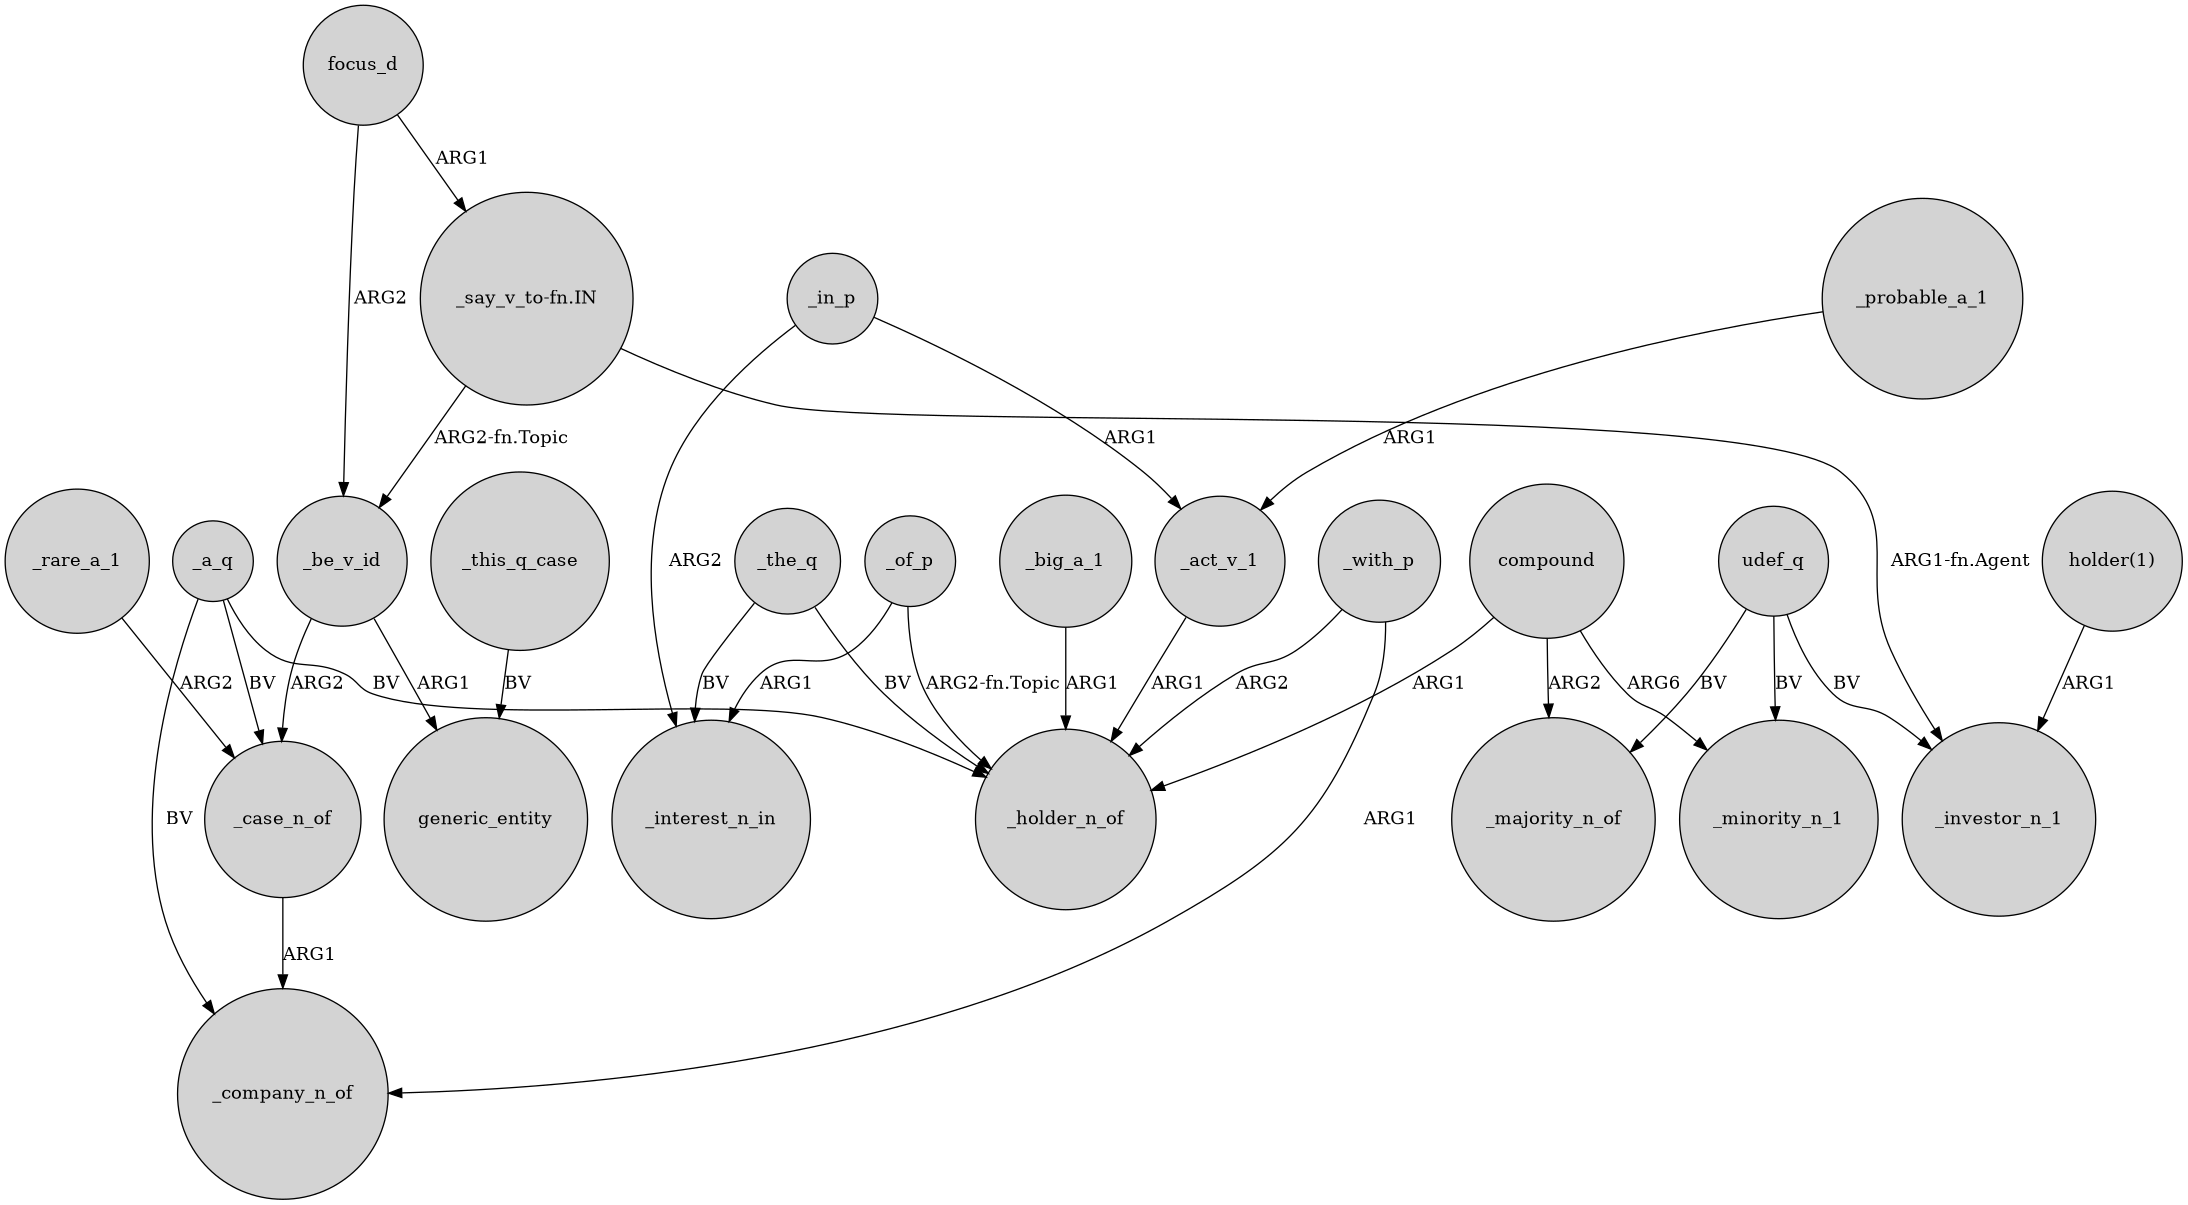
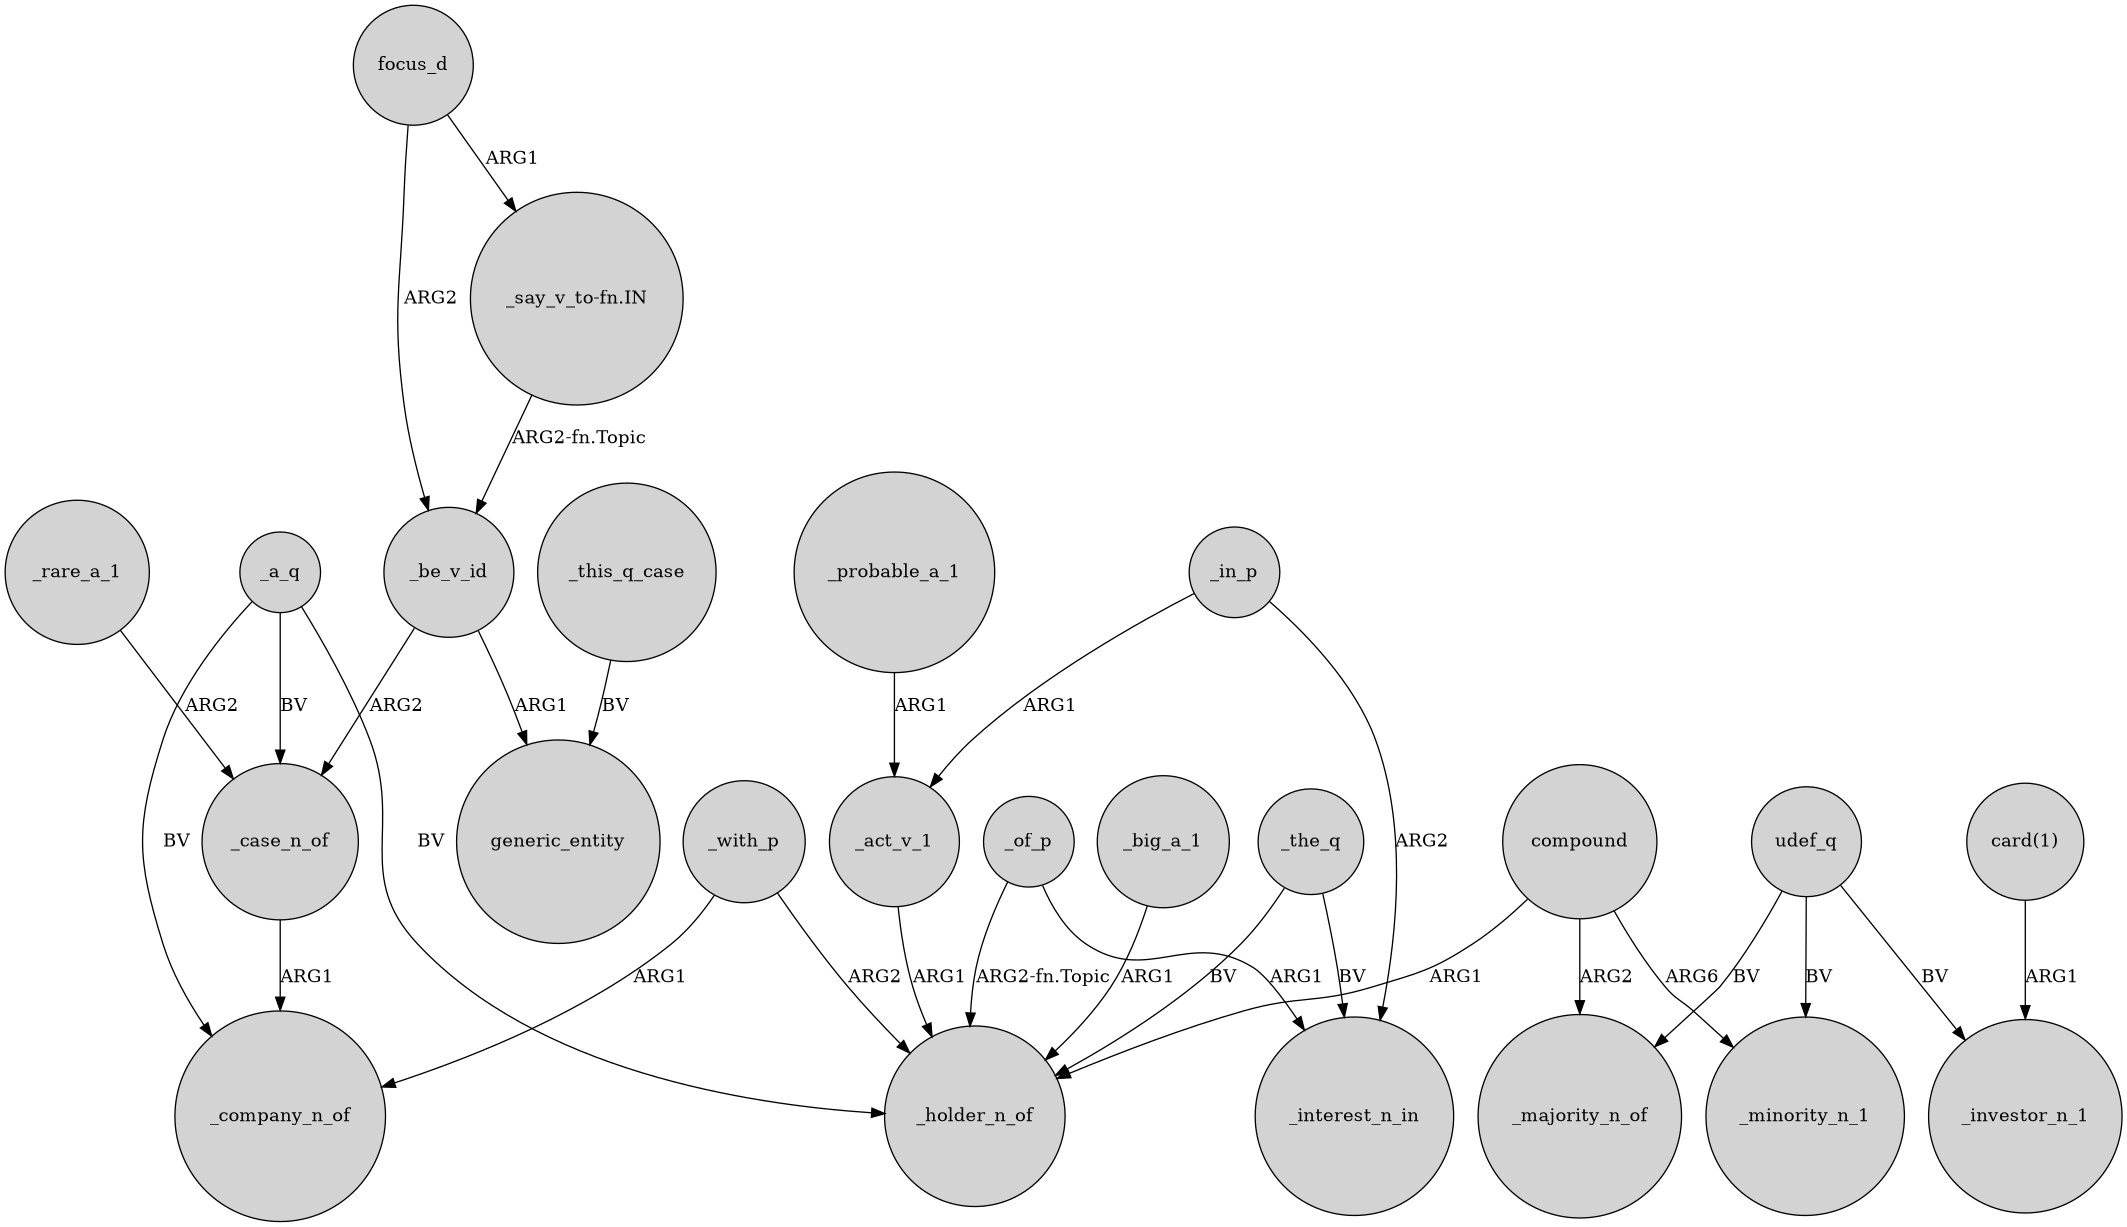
edge "_say_v_to-fn.IN" -> "_investor_n_1": removed, label "ARG1-fn.Agent"
node "holder(1)": label "holder(1)" -> "card(1)"
